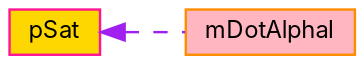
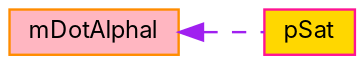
edge "mDotAlphal" -> "pSat": reversed
